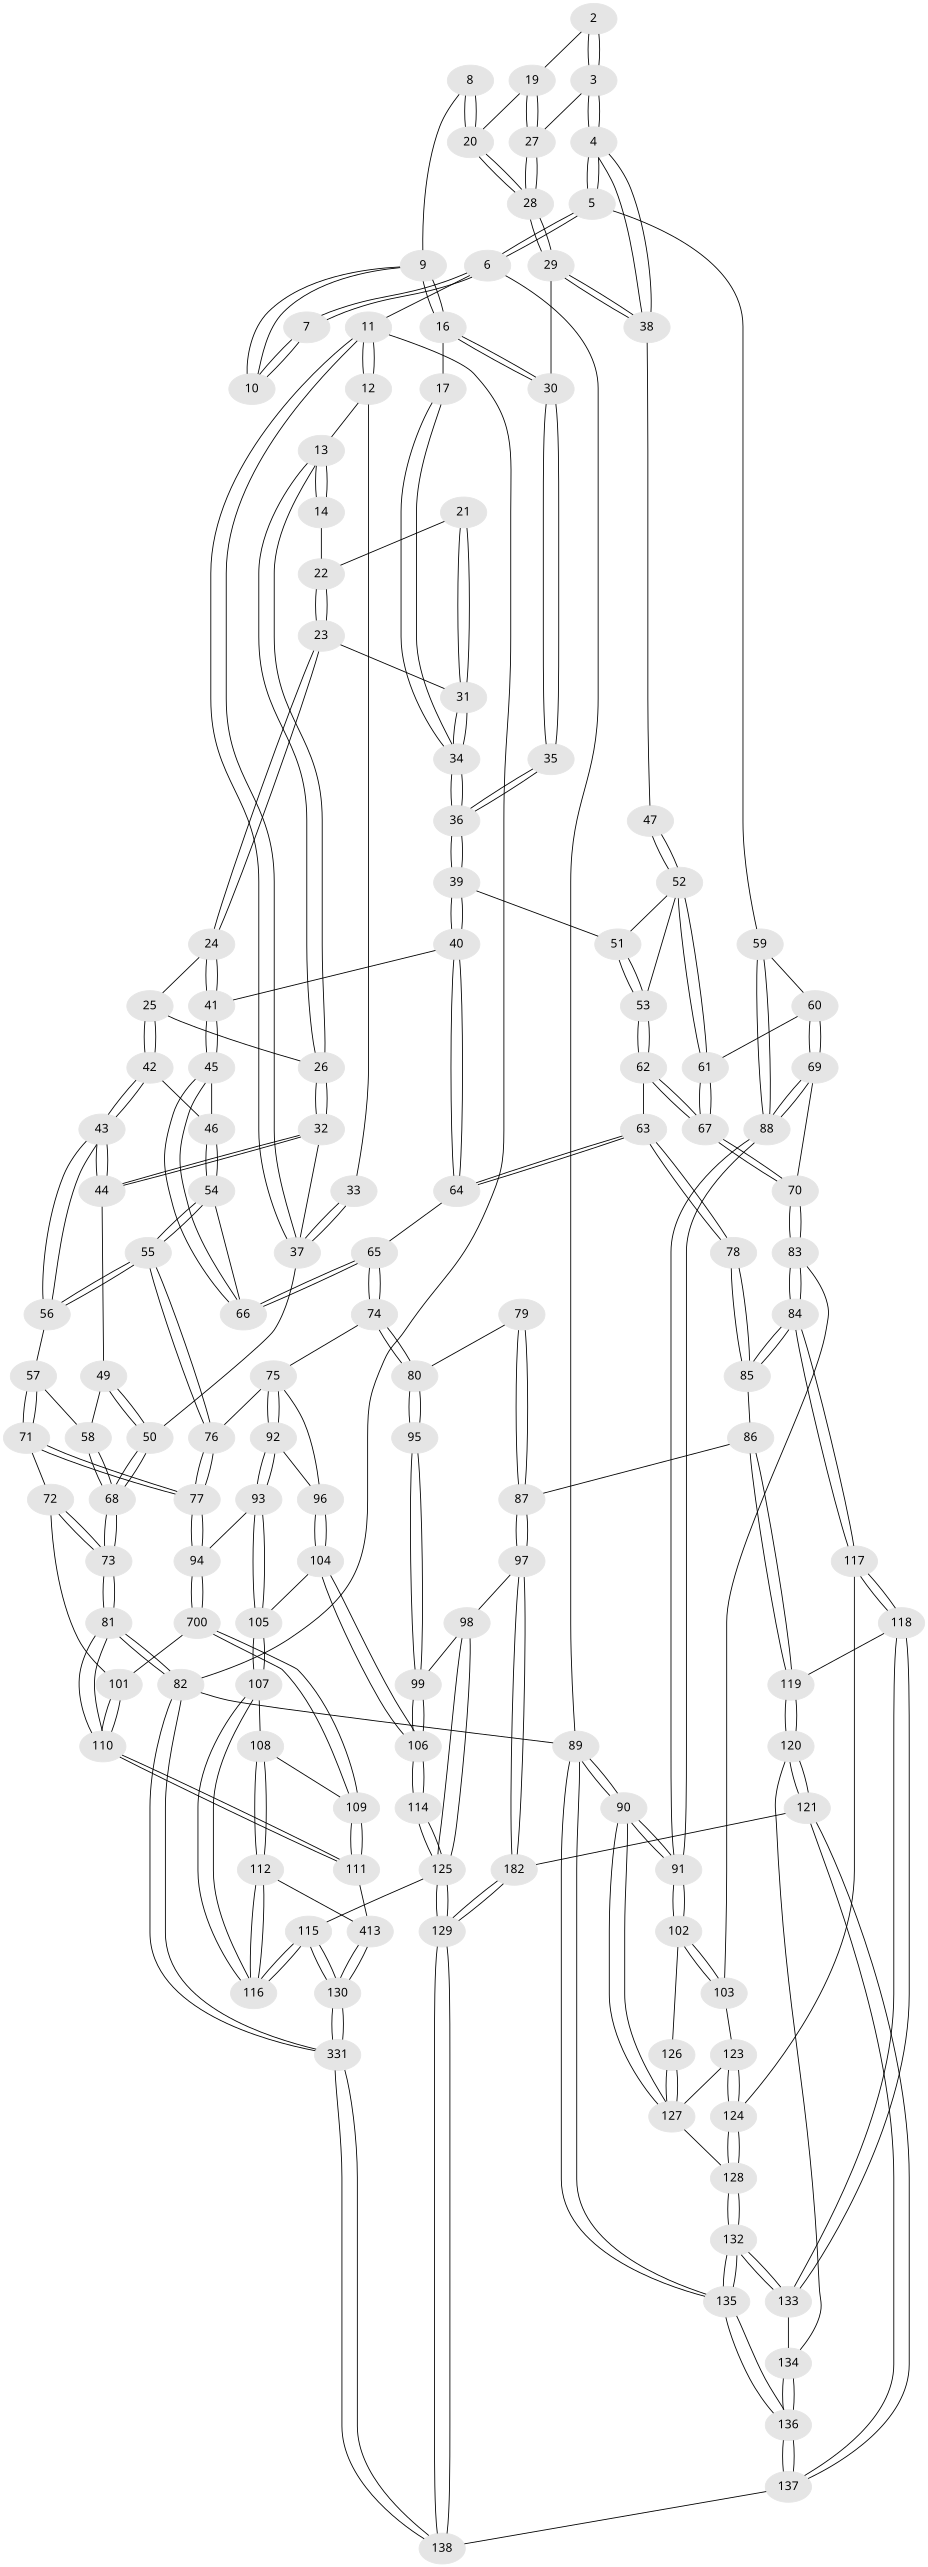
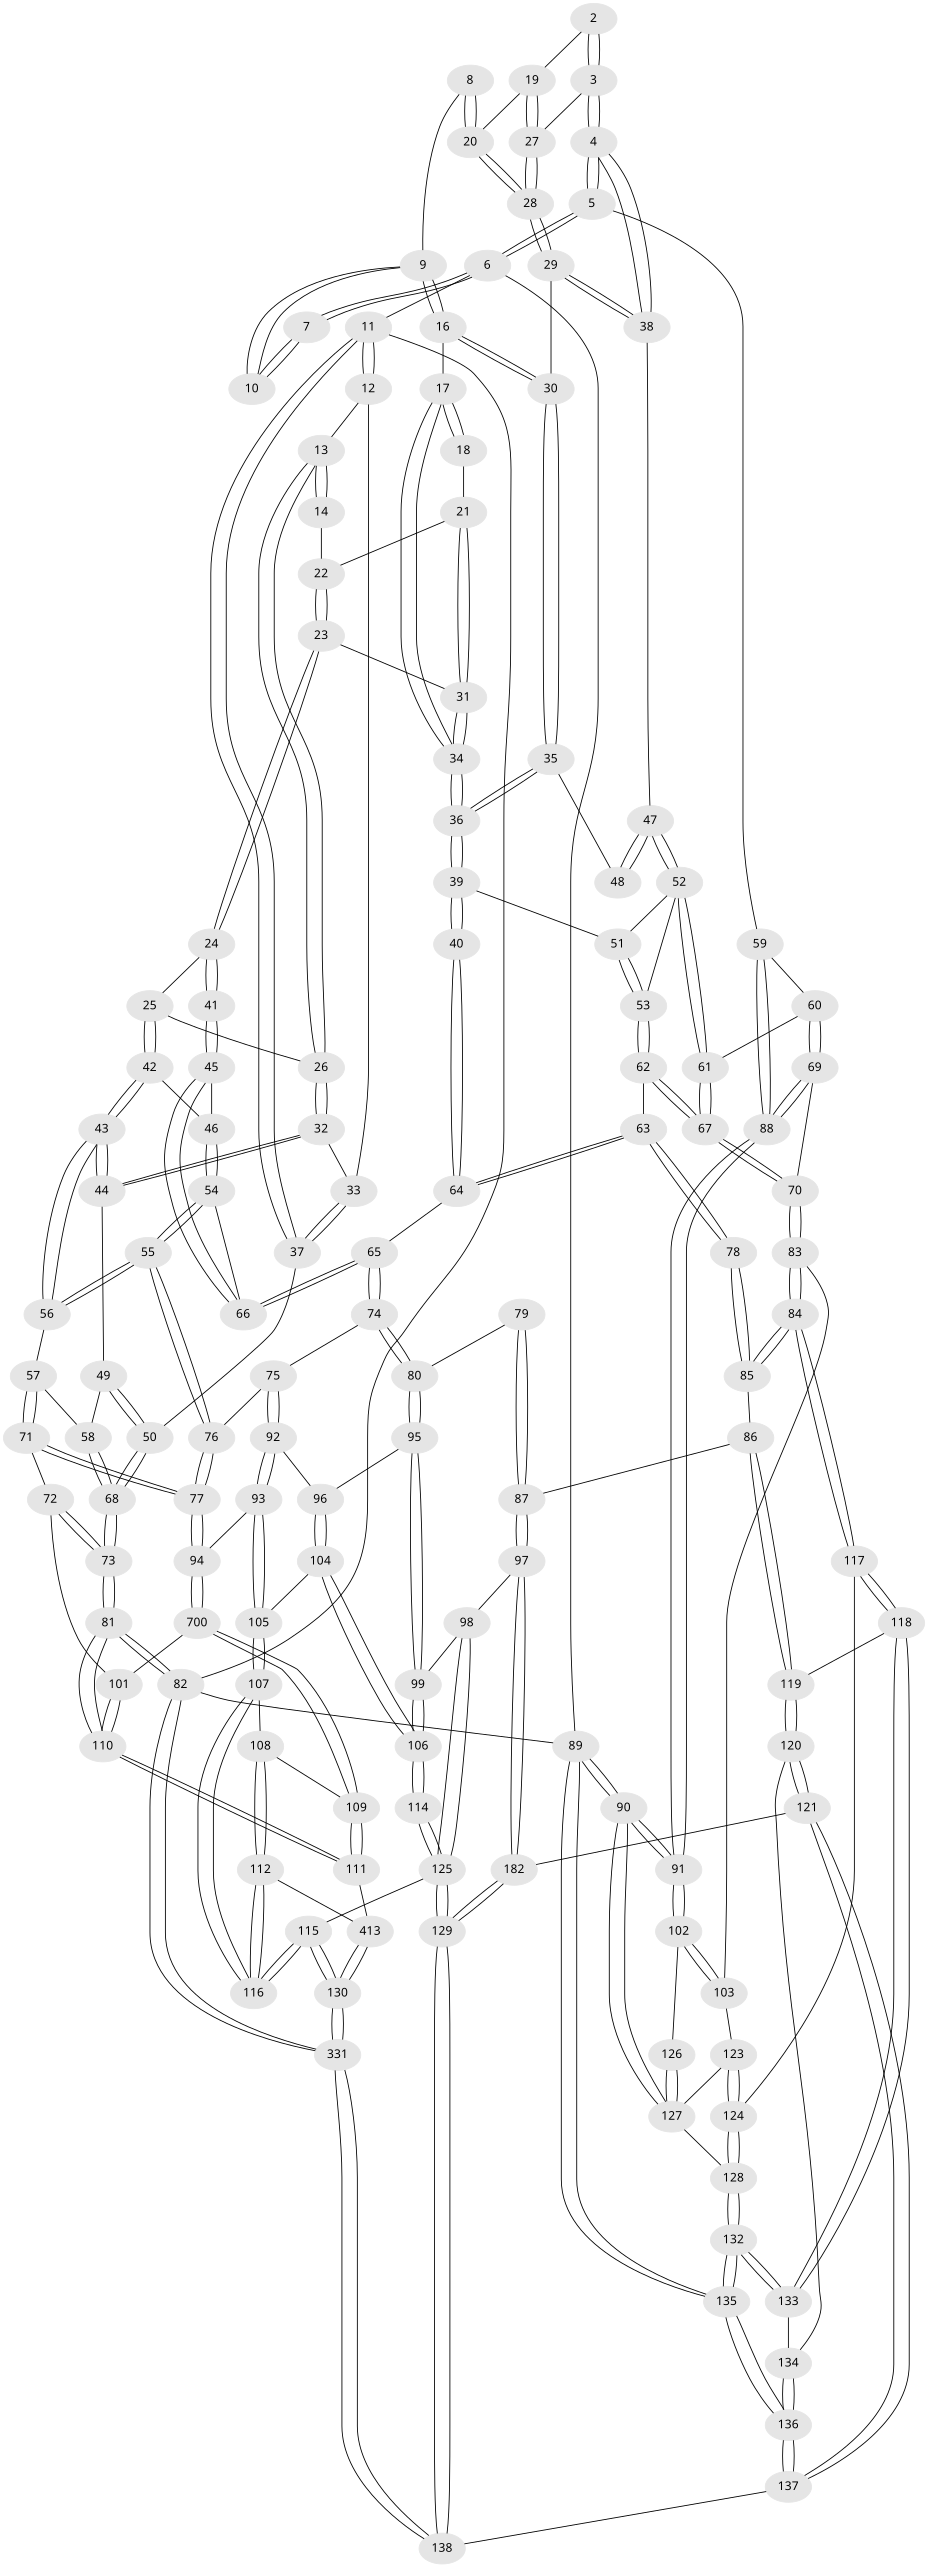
node "18": added
node "48": added
edge "40" -- "41": removed
edge "32" -- "37": now "32" -- "33"
edge "75" -- "96": now "95" -- "96"
